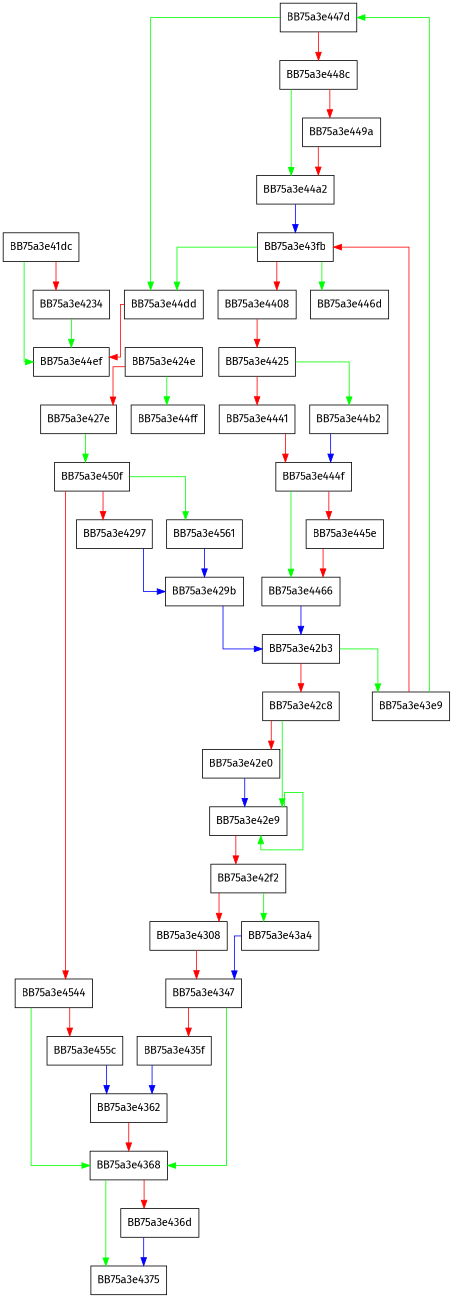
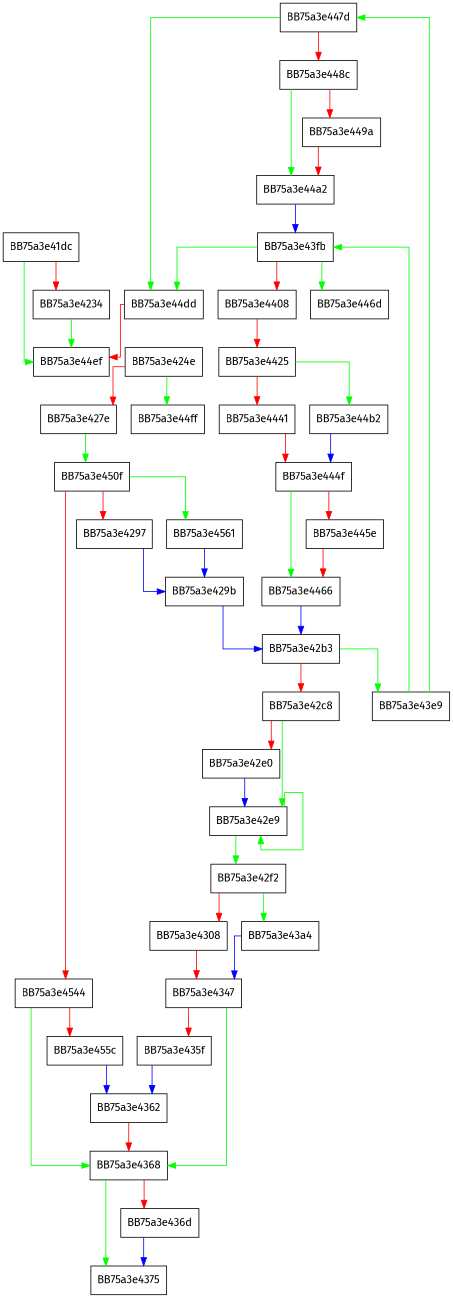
edge "BB75a3e43e9" -> "BB75a3e43fb": color red -> green
edge "BB75a3e42e9" -> "BB75a3e42f2": color red -> green
